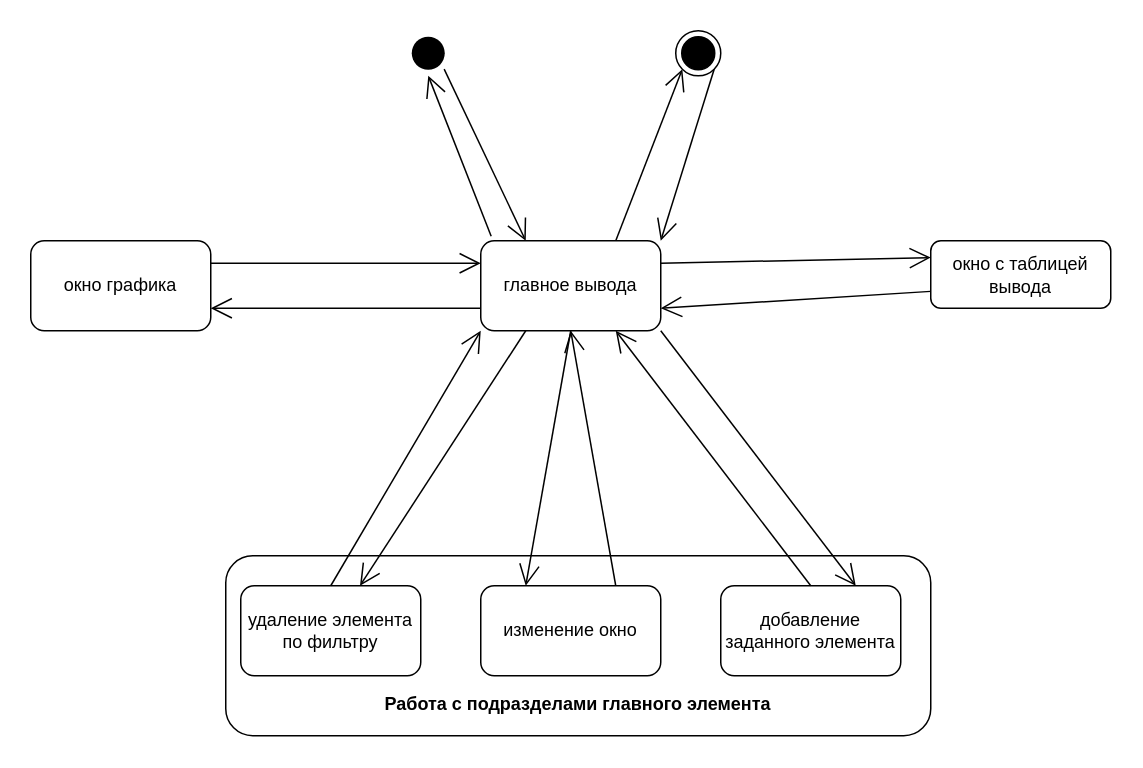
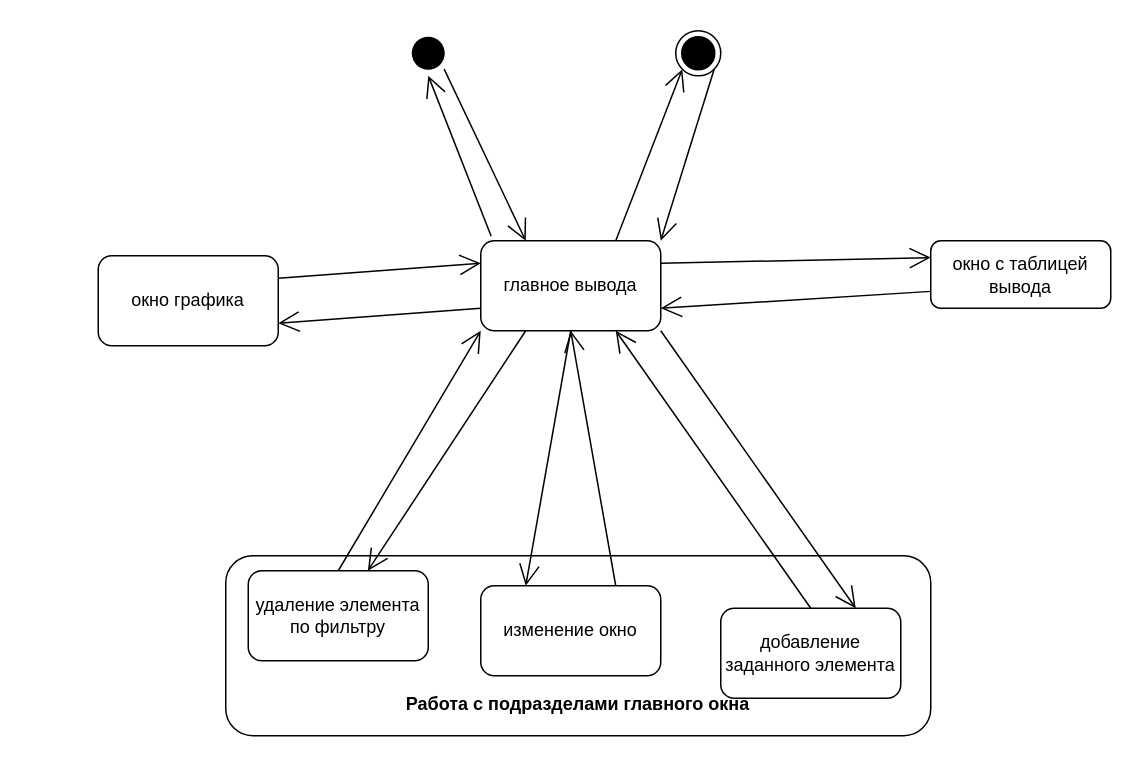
node "окно графика": moved (121, 286) -> (188, 301)
node "Работа с подразделами главного элемента": label "Работа с подразделами главного элемента" -> "Работа с подразделами главного окна"
node "удаление элемента по фильтру": moved (331, 631) -> (338, 616)
node "добавление заданного элемента": moved (811, 631) -> (811, 653)
